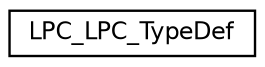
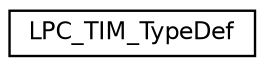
node "LPC_LPC_TypeDef": label "LPC_LPC_TypeDef" -> "LPC_TIM_TypeDef"
